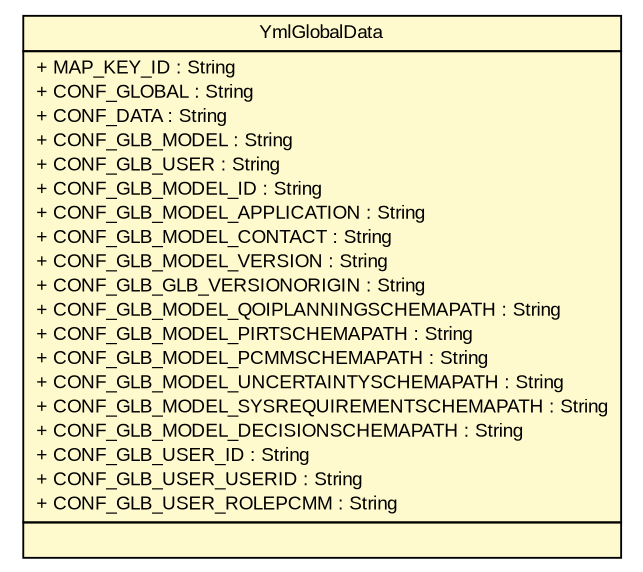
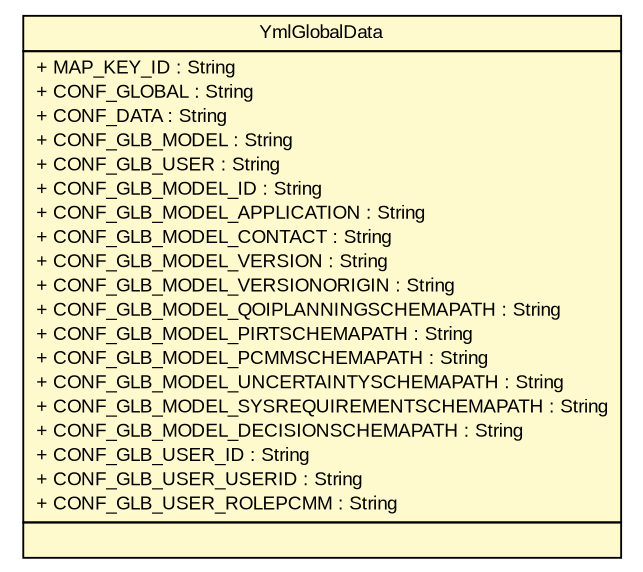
node "YmlGlobalData": text "+ CONF_GLB_GLB_VERSIONORIGIN : String" -> "+ CONF_GLB_MODEL_VERSIONORIGIN : String"
